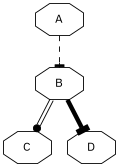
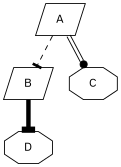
node "A": shape octagon -> parallelogram
node "B": shape octagon -> parallelogram
edge "B" -> "C": now "A" -> "C"
